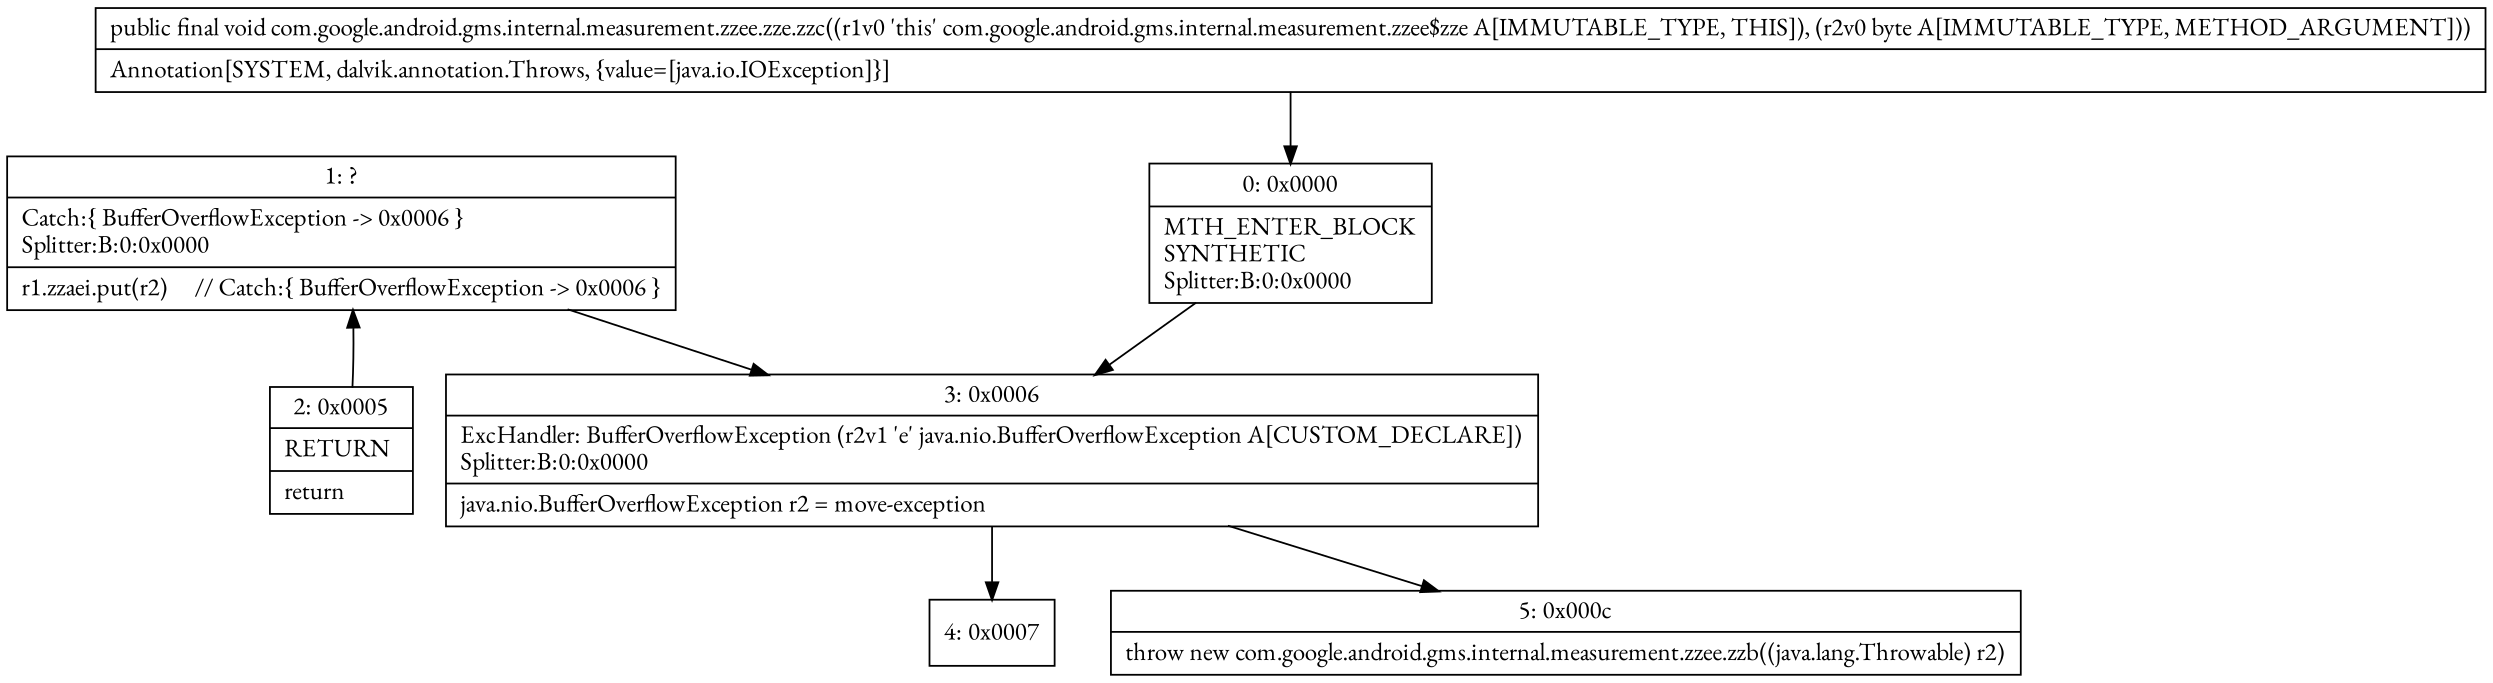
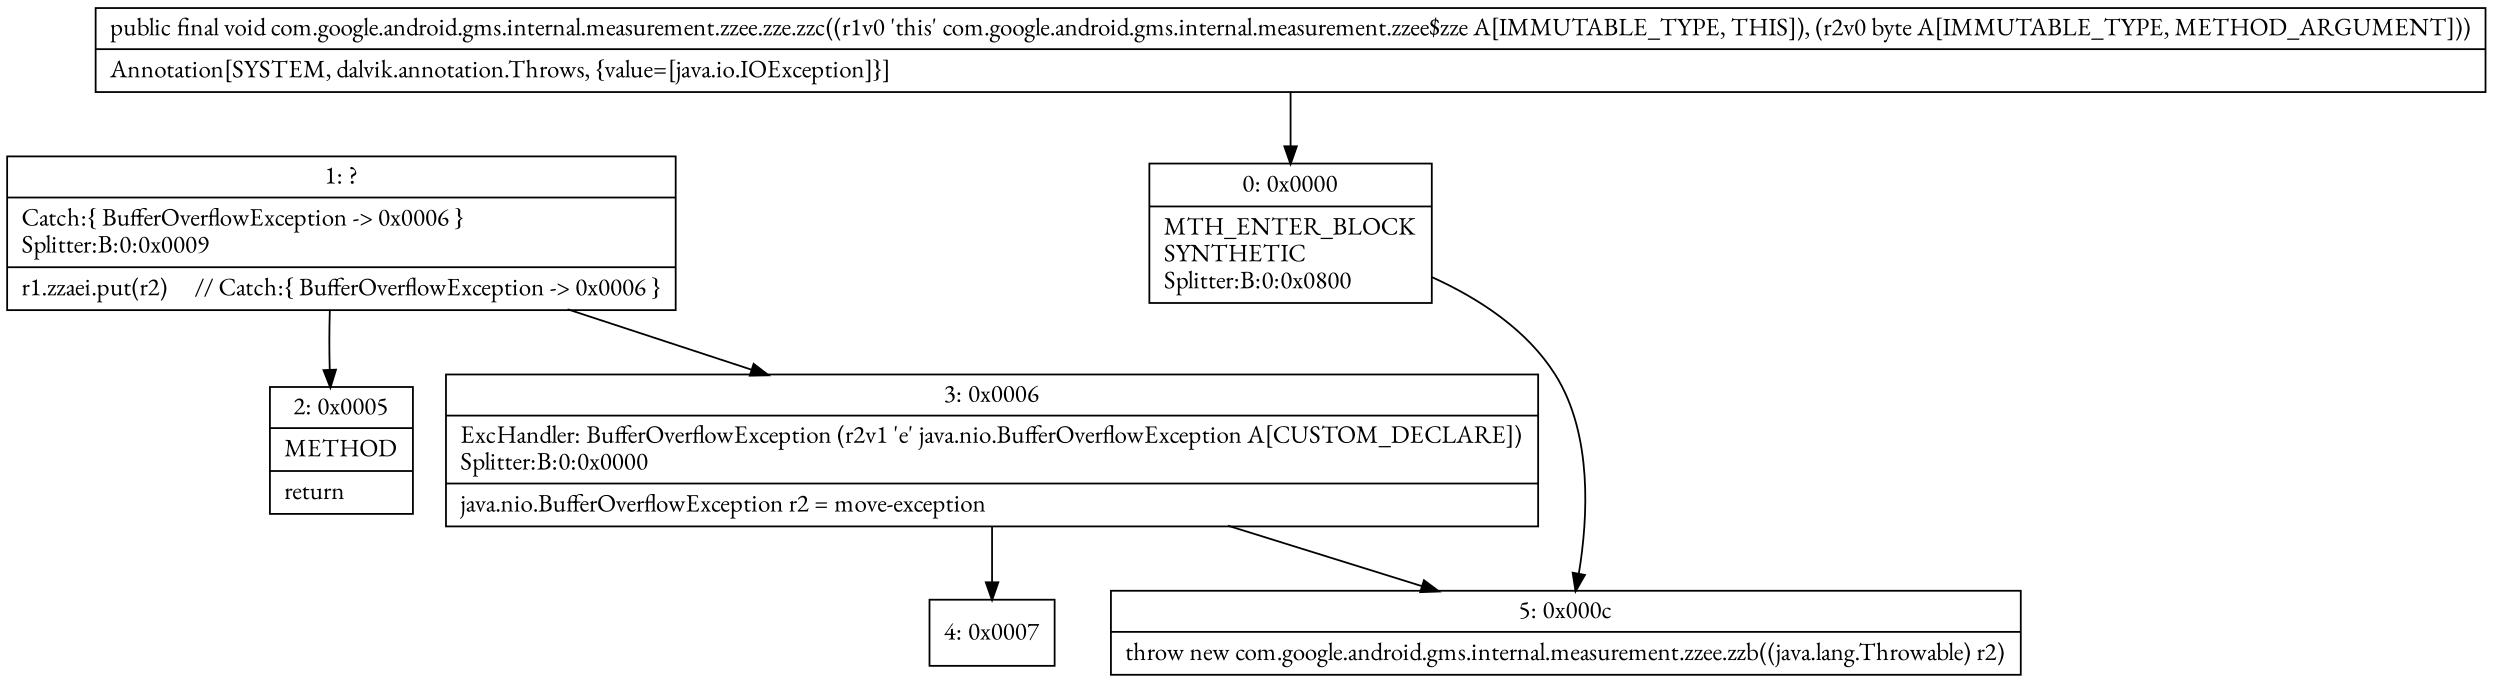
node "1: ?": text "Splitter:B:0:0x0000" -> "Splitter:B:0:0x0009"
node "0: 0x0000": text "Splitter:B:0:0x0000" -> "Splitter:B:0:0x0800"
edge "0: 0x0000" -> "3: 0x0006": now "0: 0x0000" -> "5: 0x000c"
edge "2: 0x0005" -> "1: ?": reversed
node "2: 0x0005": text "RETURN" -> "METHOD"
